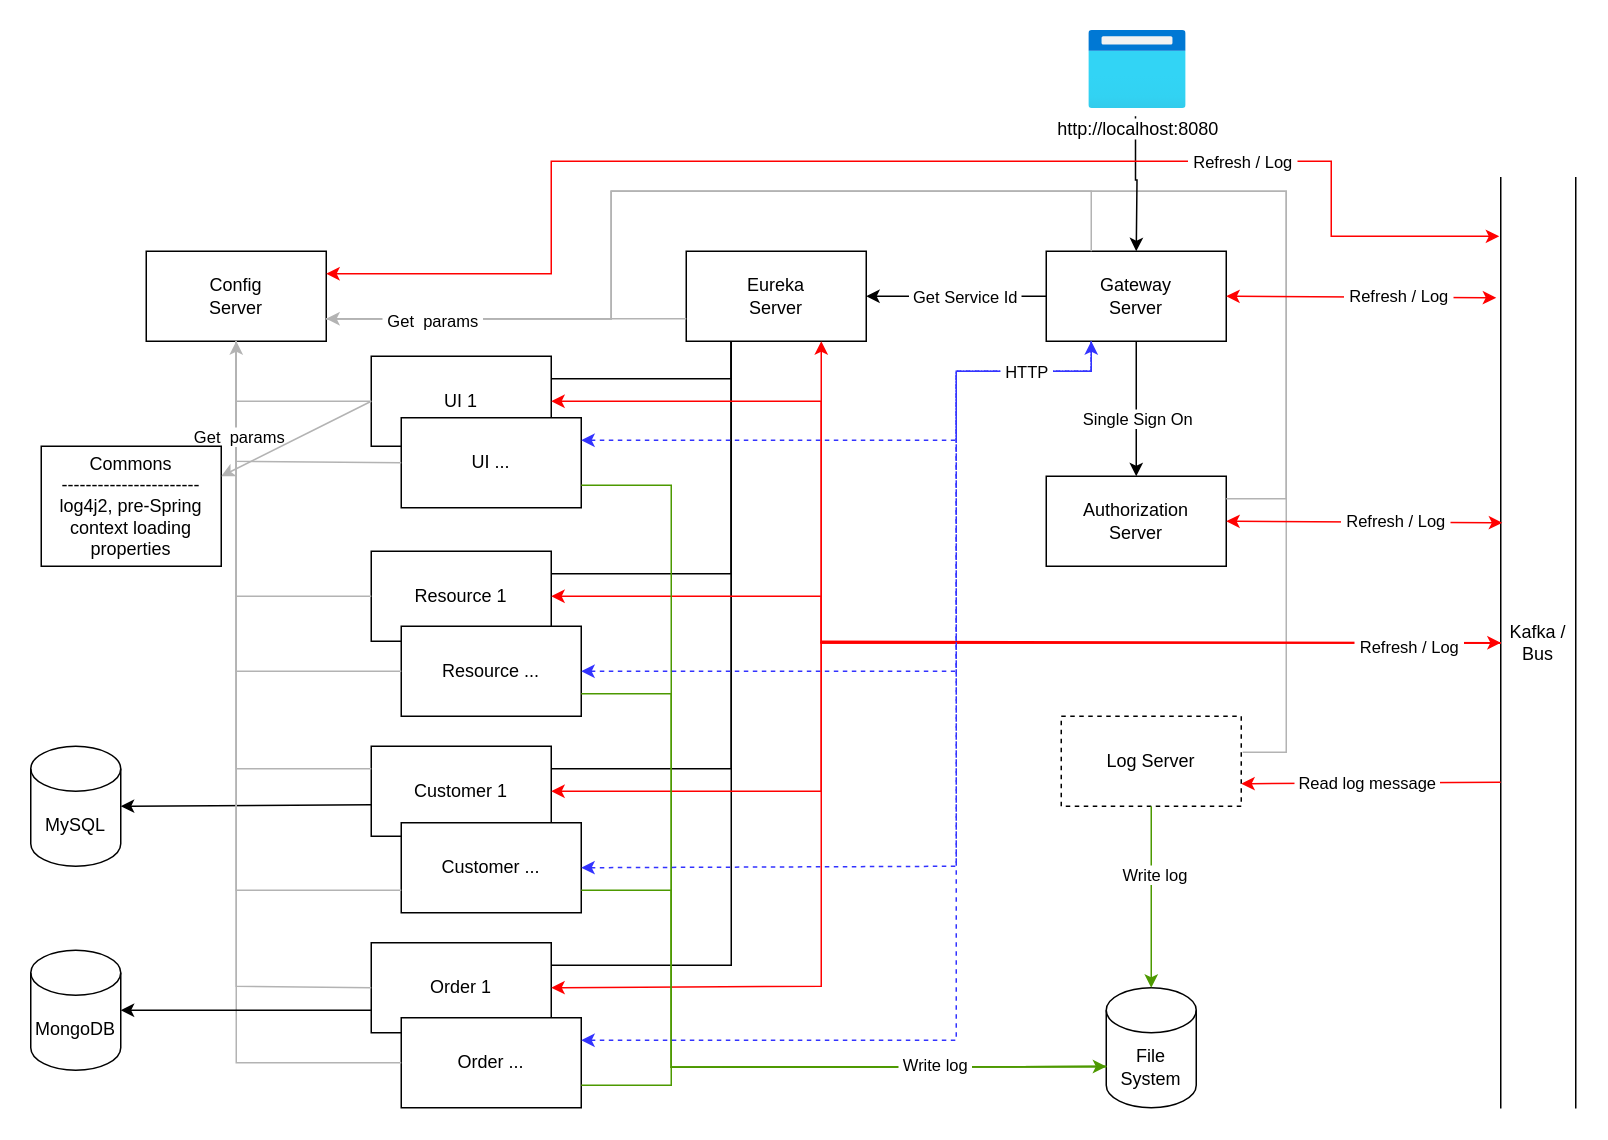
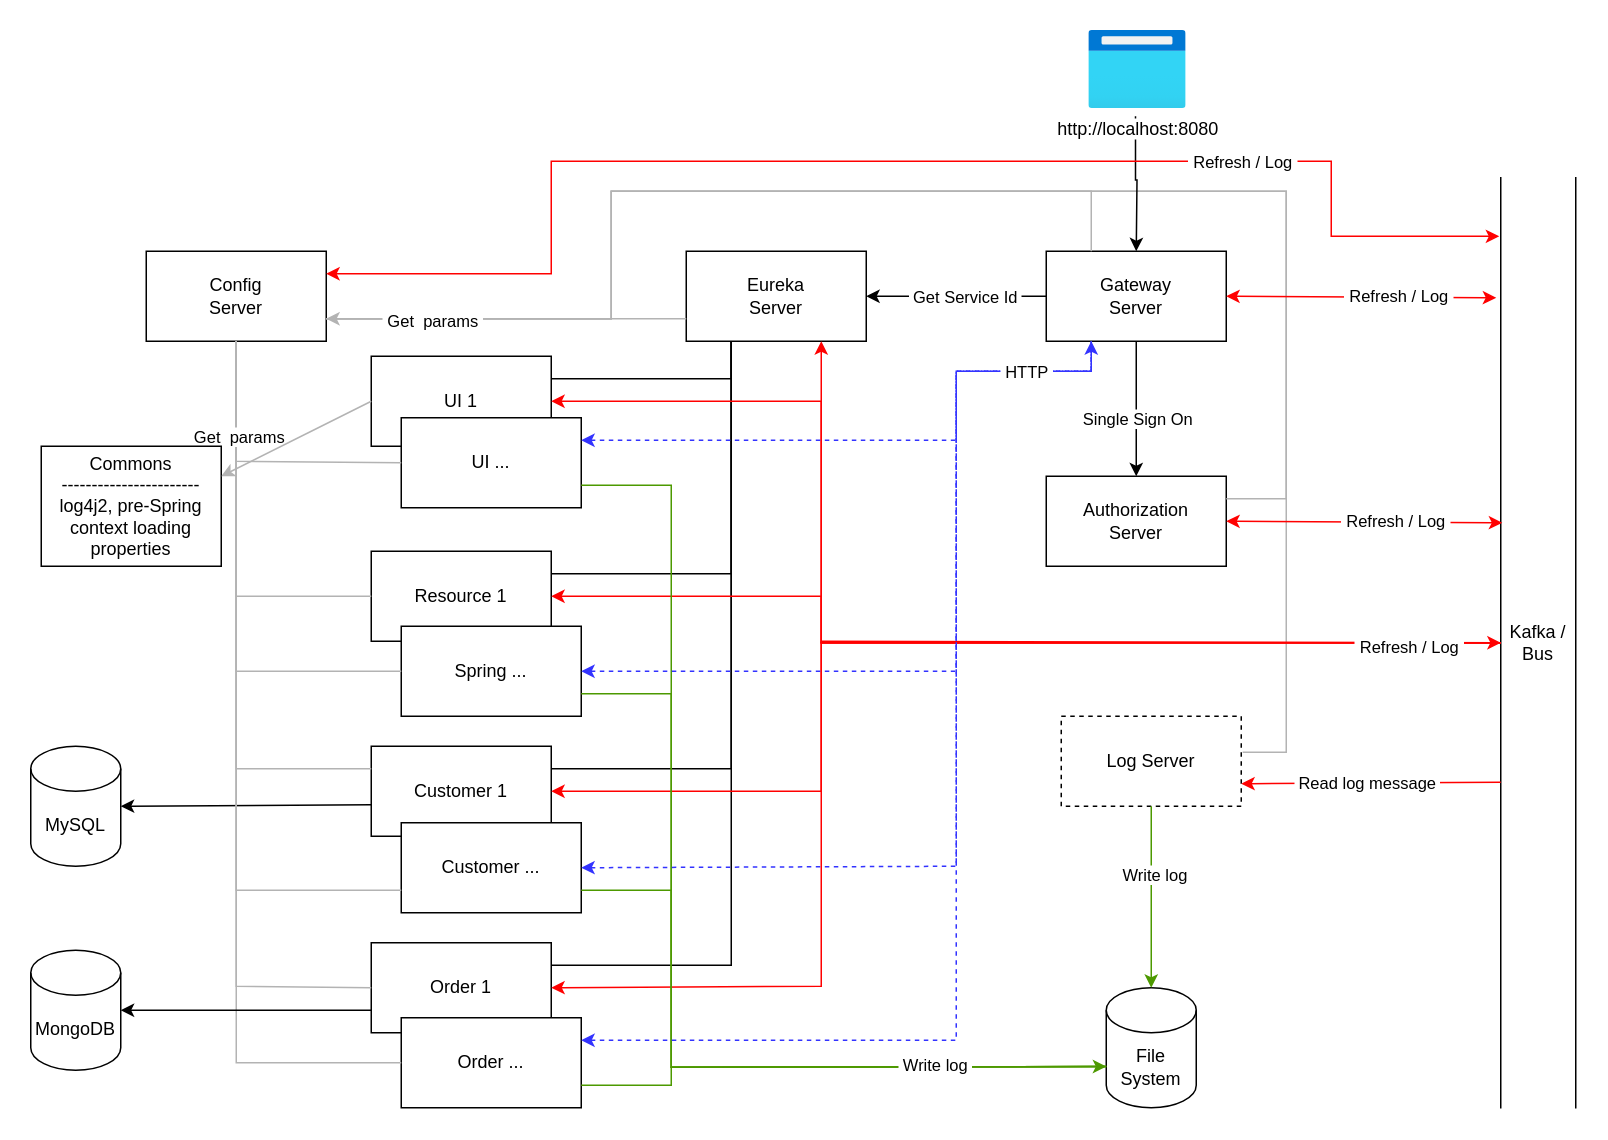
edge "UI 1" -> "Config Server": removed
node "Resource ...": label "Resource ..." -> "Spring ..."
